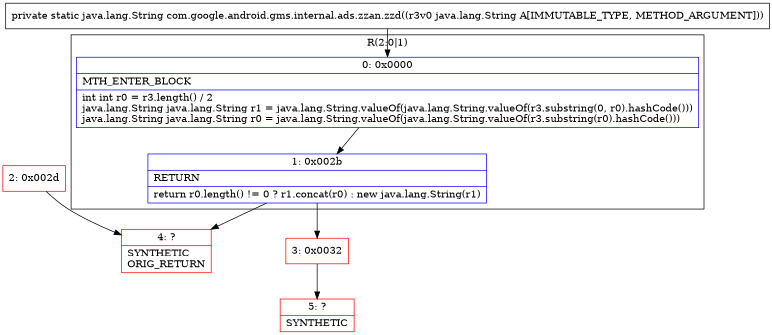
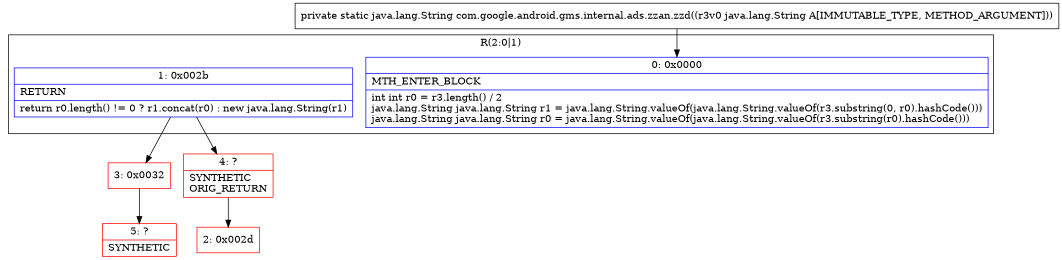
edge "0: 0x0000" -> "1: 0x002b": removed
edge "2: 0x002d" -> "4: ?": reversed
